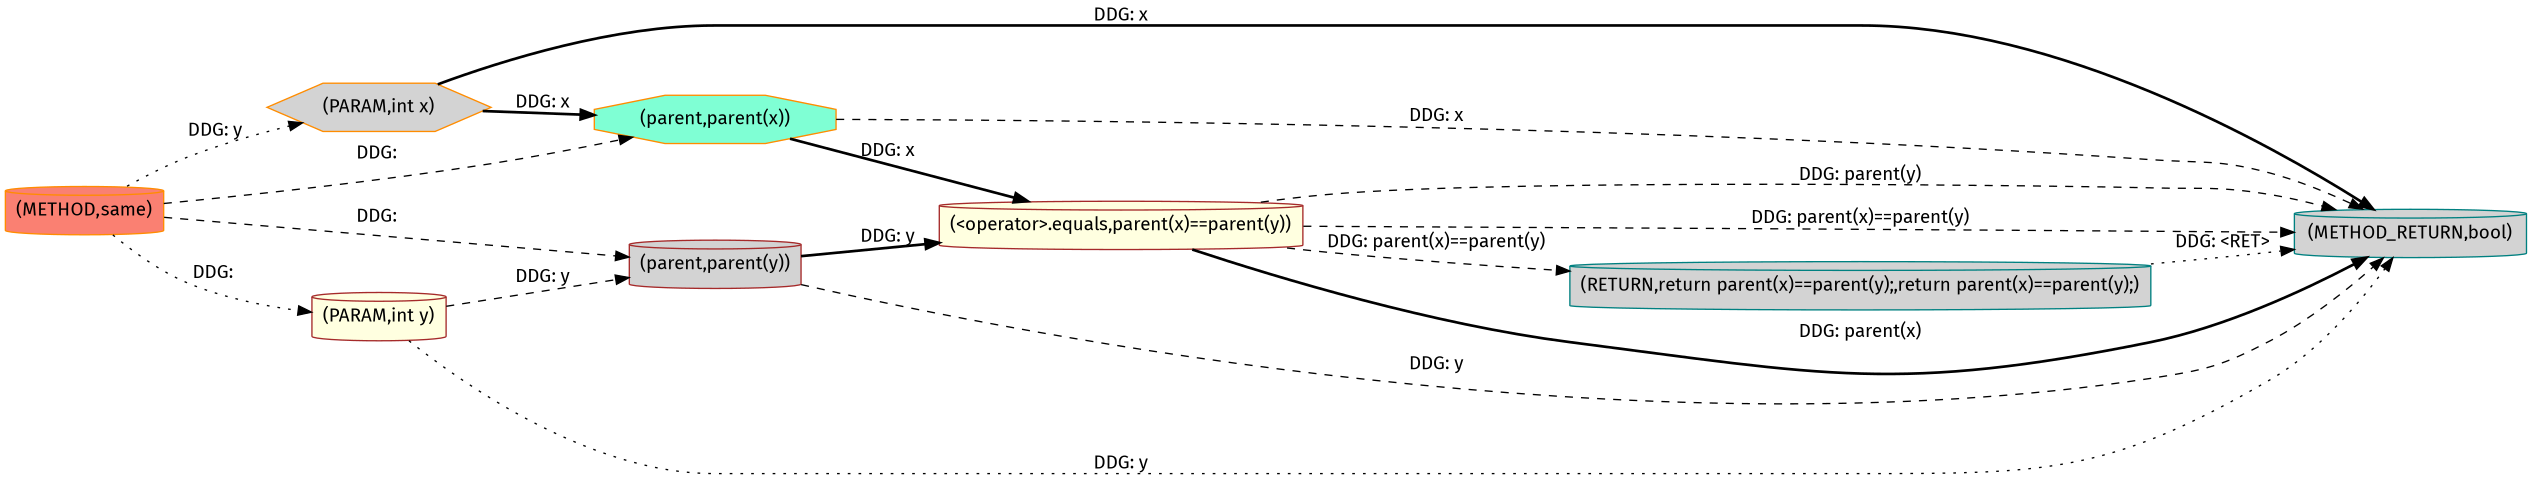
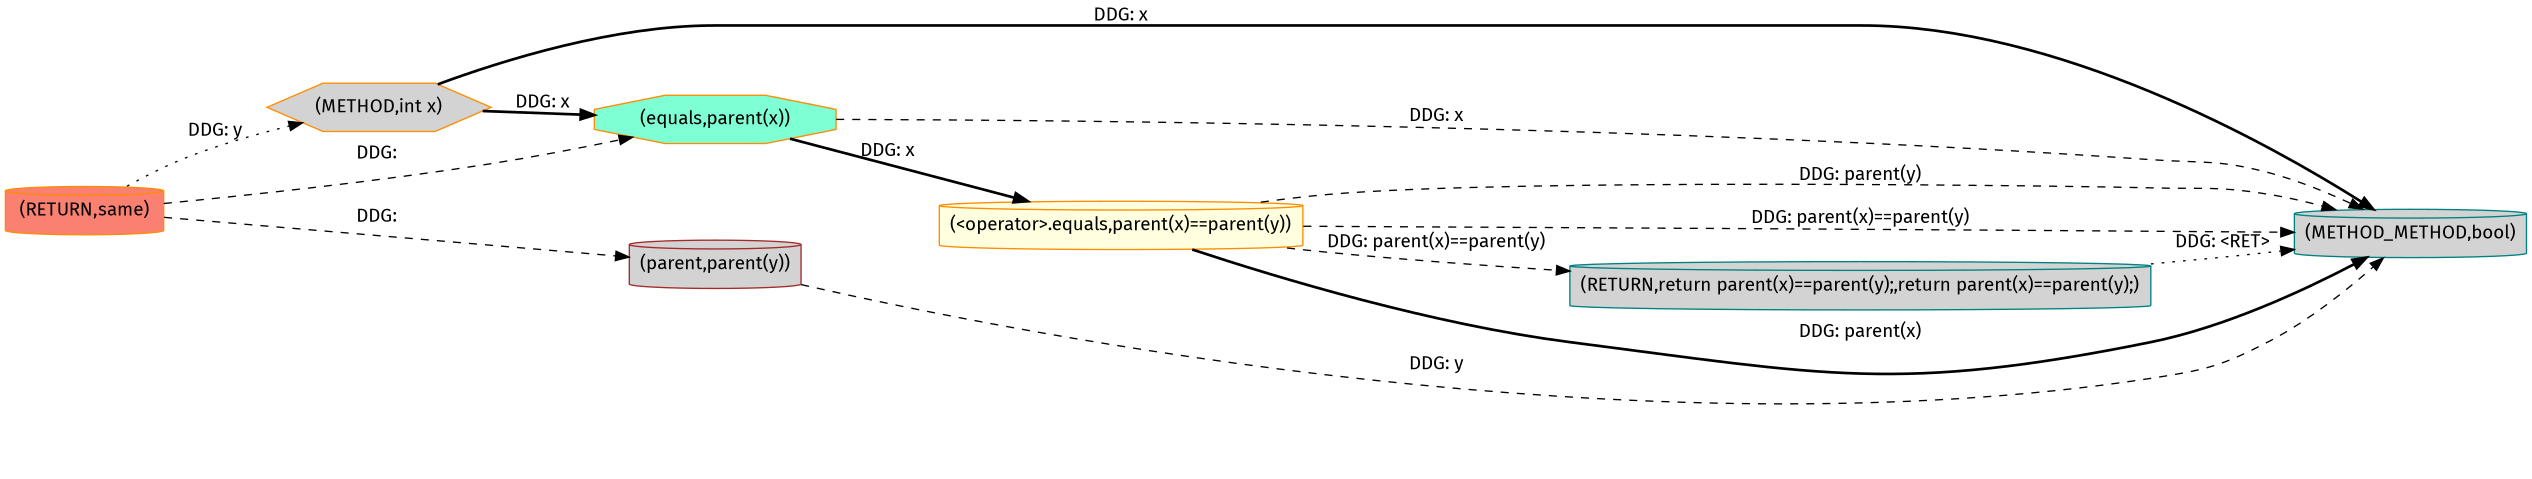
node "(PARAM,int x)": label "(PARAM,int x)" -> "(METHOD,int x)"
node "(parent,parent(x))": label "(parent,parent(x))" -> "(equals,parent(x))"
node "(METHOD,same)": label "(METHOD,same)" -> "(RETURN,same)"
node "(<operator>.equals,parent(x)==parent(y))": color brown -> darkorange
node "(METHOD_RETURN,bool)": label "(METHOD_RETURN,bool)" -> "(METHOD_METHOD,bool)"
edge "(parent,parent(y))" -> "(<operator>.equals,parent(x)==parent(y))": removed, label "DDG: y"
node "(PARAM,int y)": removed
